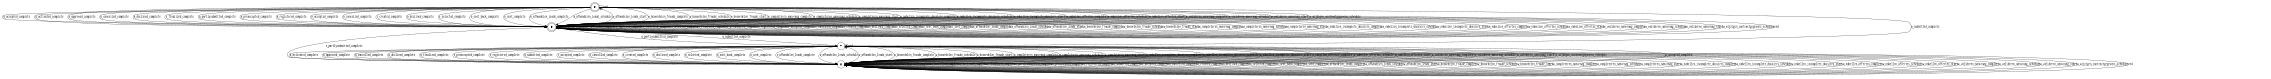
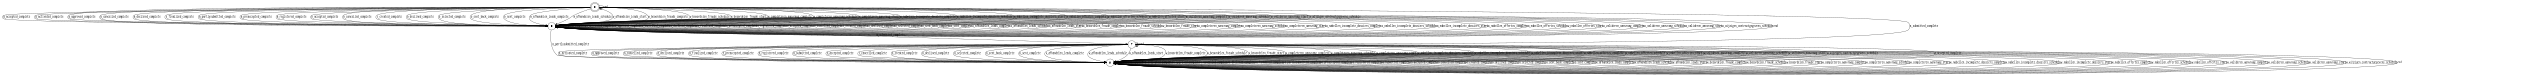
node "3": shape doublecircle -> circle
edge "7" -> "3": removed, label "a_partlysubmitted_complete"
